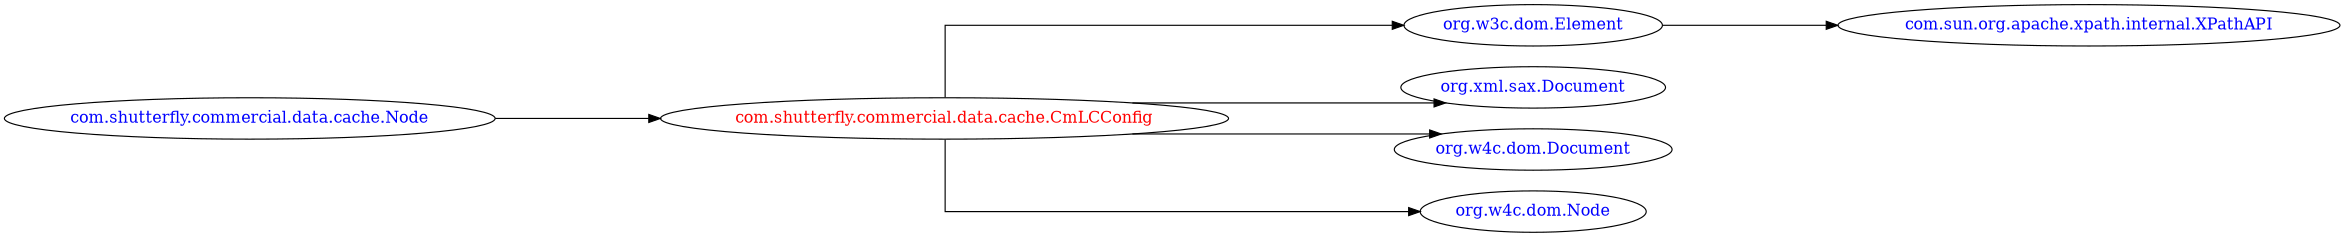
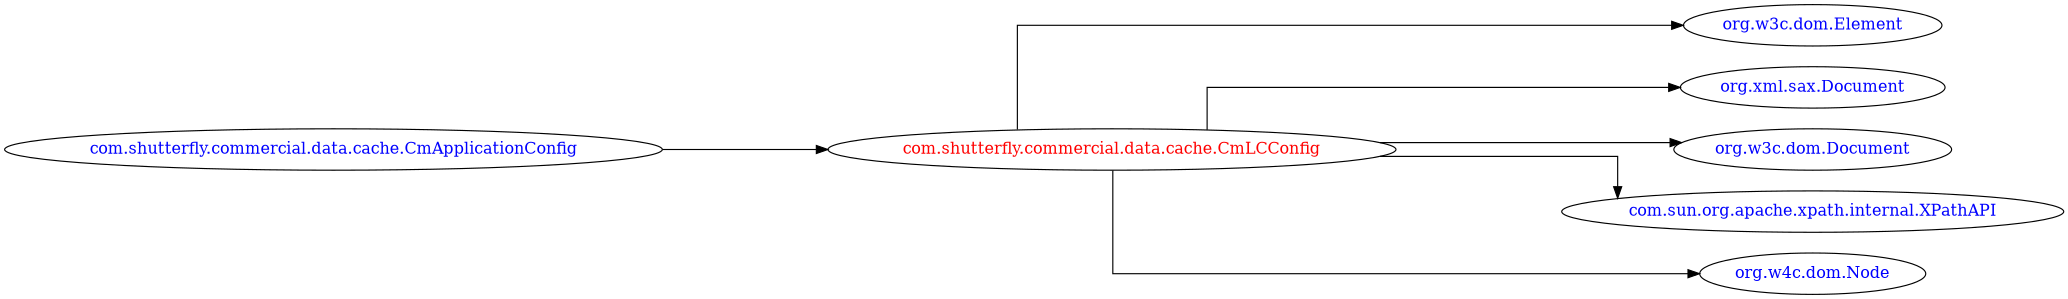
edge "org.w3c.dom.Element" -> "com.sun.org.apache.xpath.internal.XPathAPI": now "com.shutterfly.commercial.data.cache.CmLCConfig" -> "com.sun.org.apache.xpath.internal.XPathAPI"
node "com.shutterfly.commercial.data.cache.Node": label "com.shutterfly.commercial.data.cache.Node" -> "com.shutterfly.commercial.data.cache.CmApplicationConfig"
node "org.w4c.dom.Document": label "org.w4c.dom.Document" -> "org.w3c.dom.Document"
